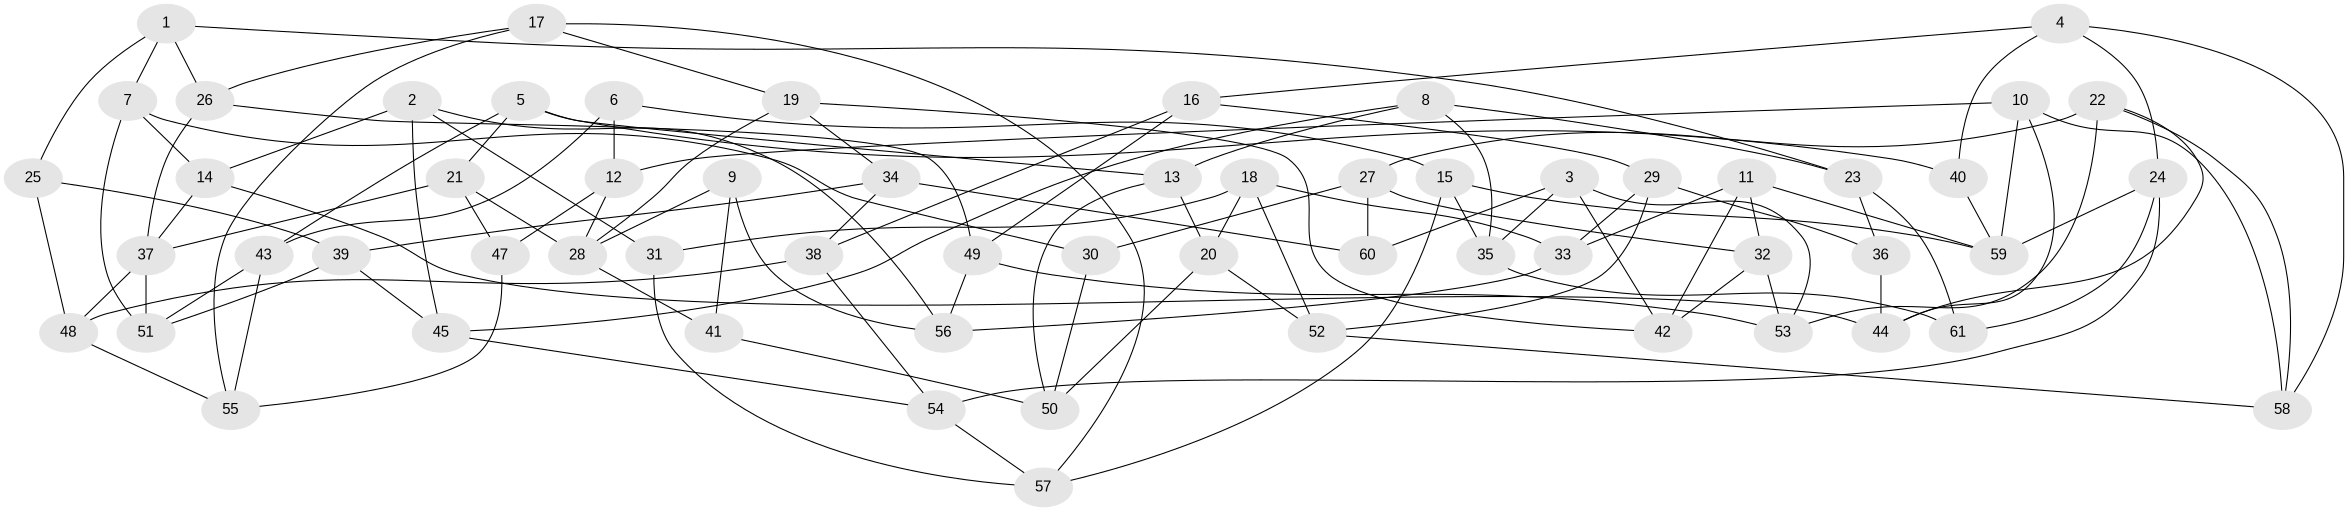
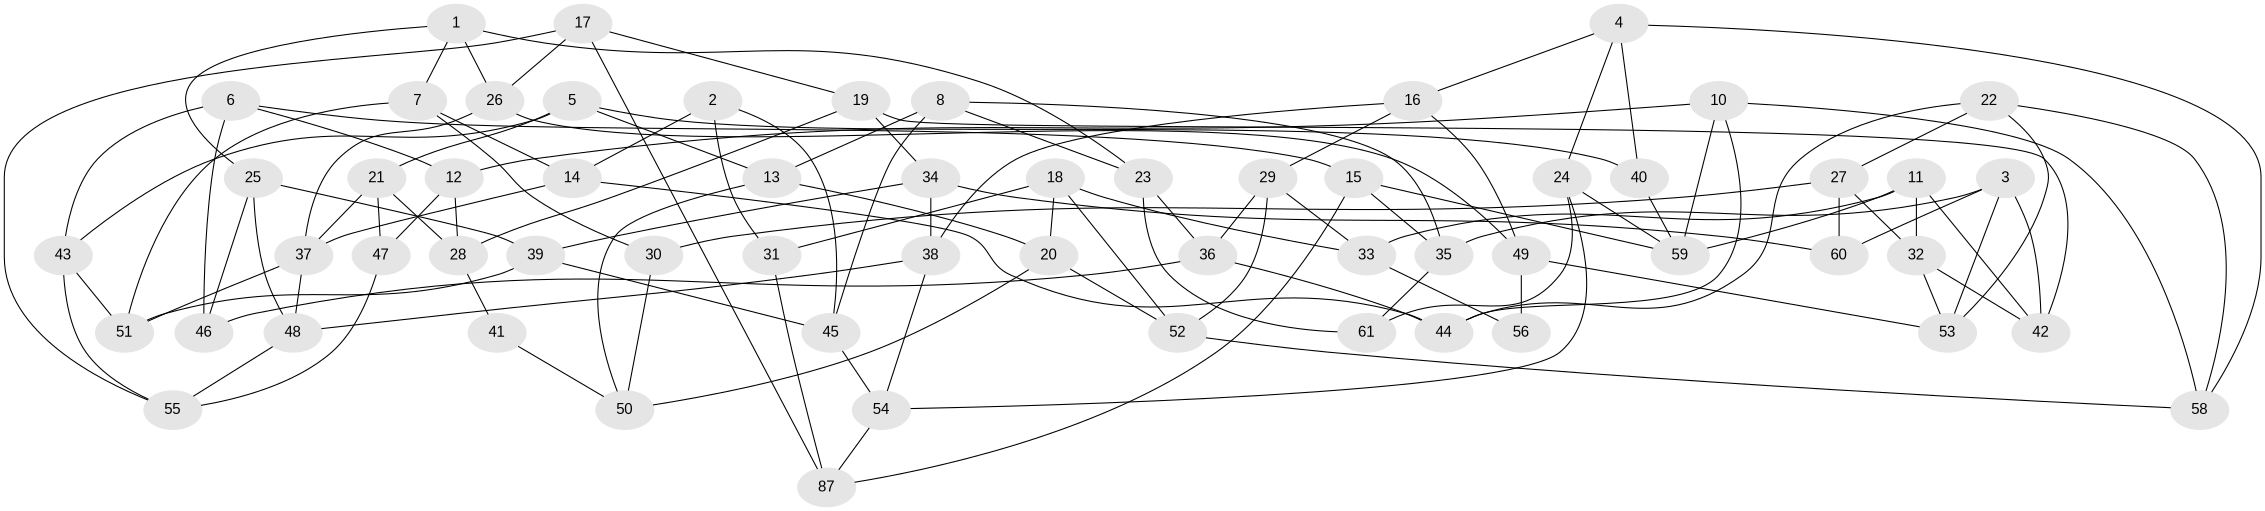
node "9": removed
edge "2" -- "56": removed
node "46": added
node "57": label "57" -> "87"
